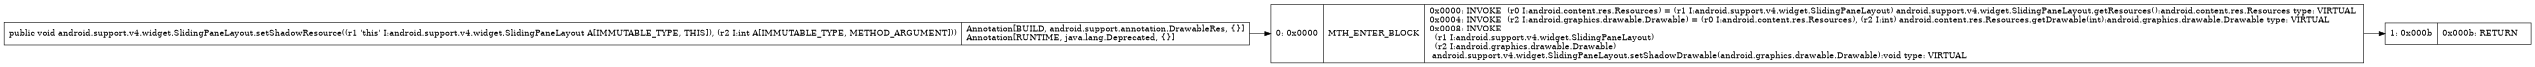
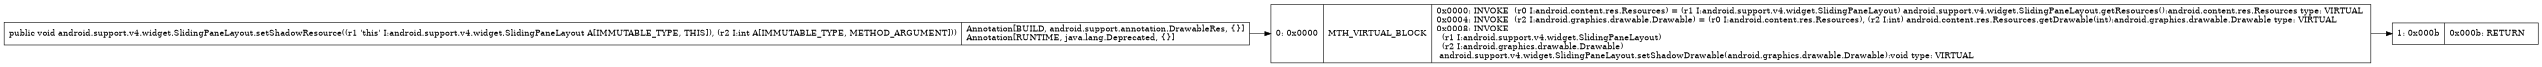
node "0: 0x0000": text "MTH_ENTER_BLOCK" -> "MTH_VIRTUAL_BLOCK"
